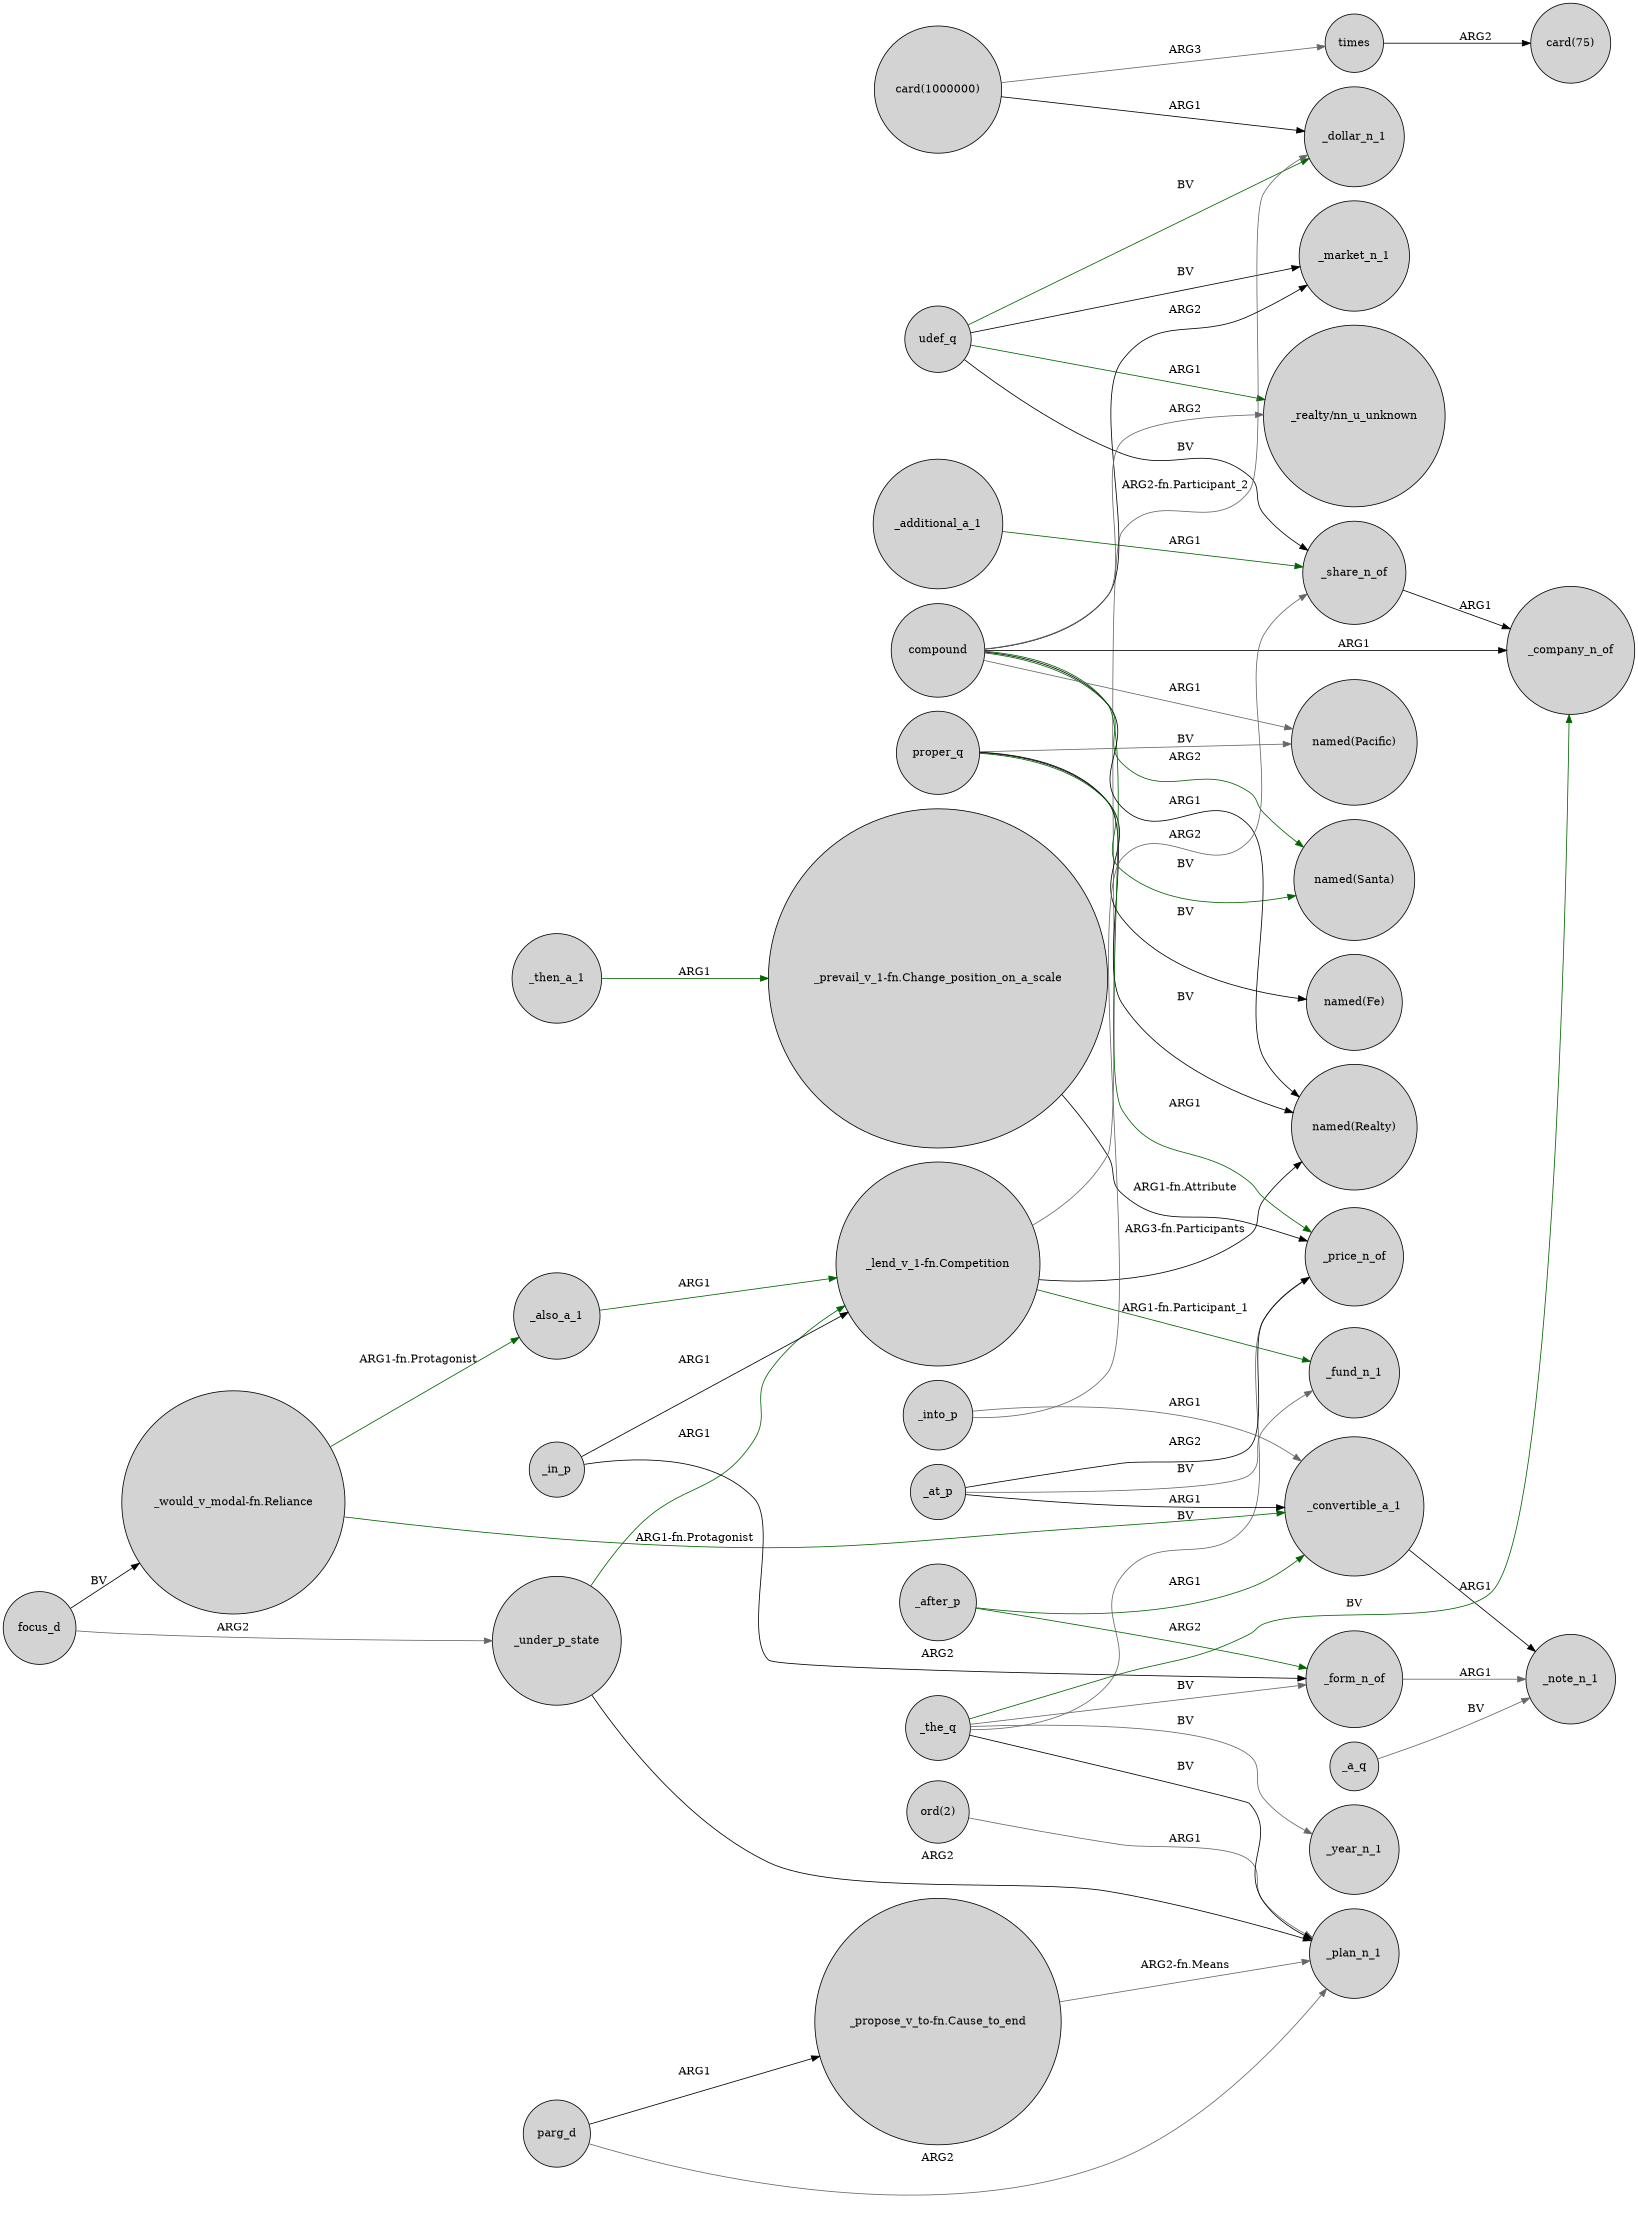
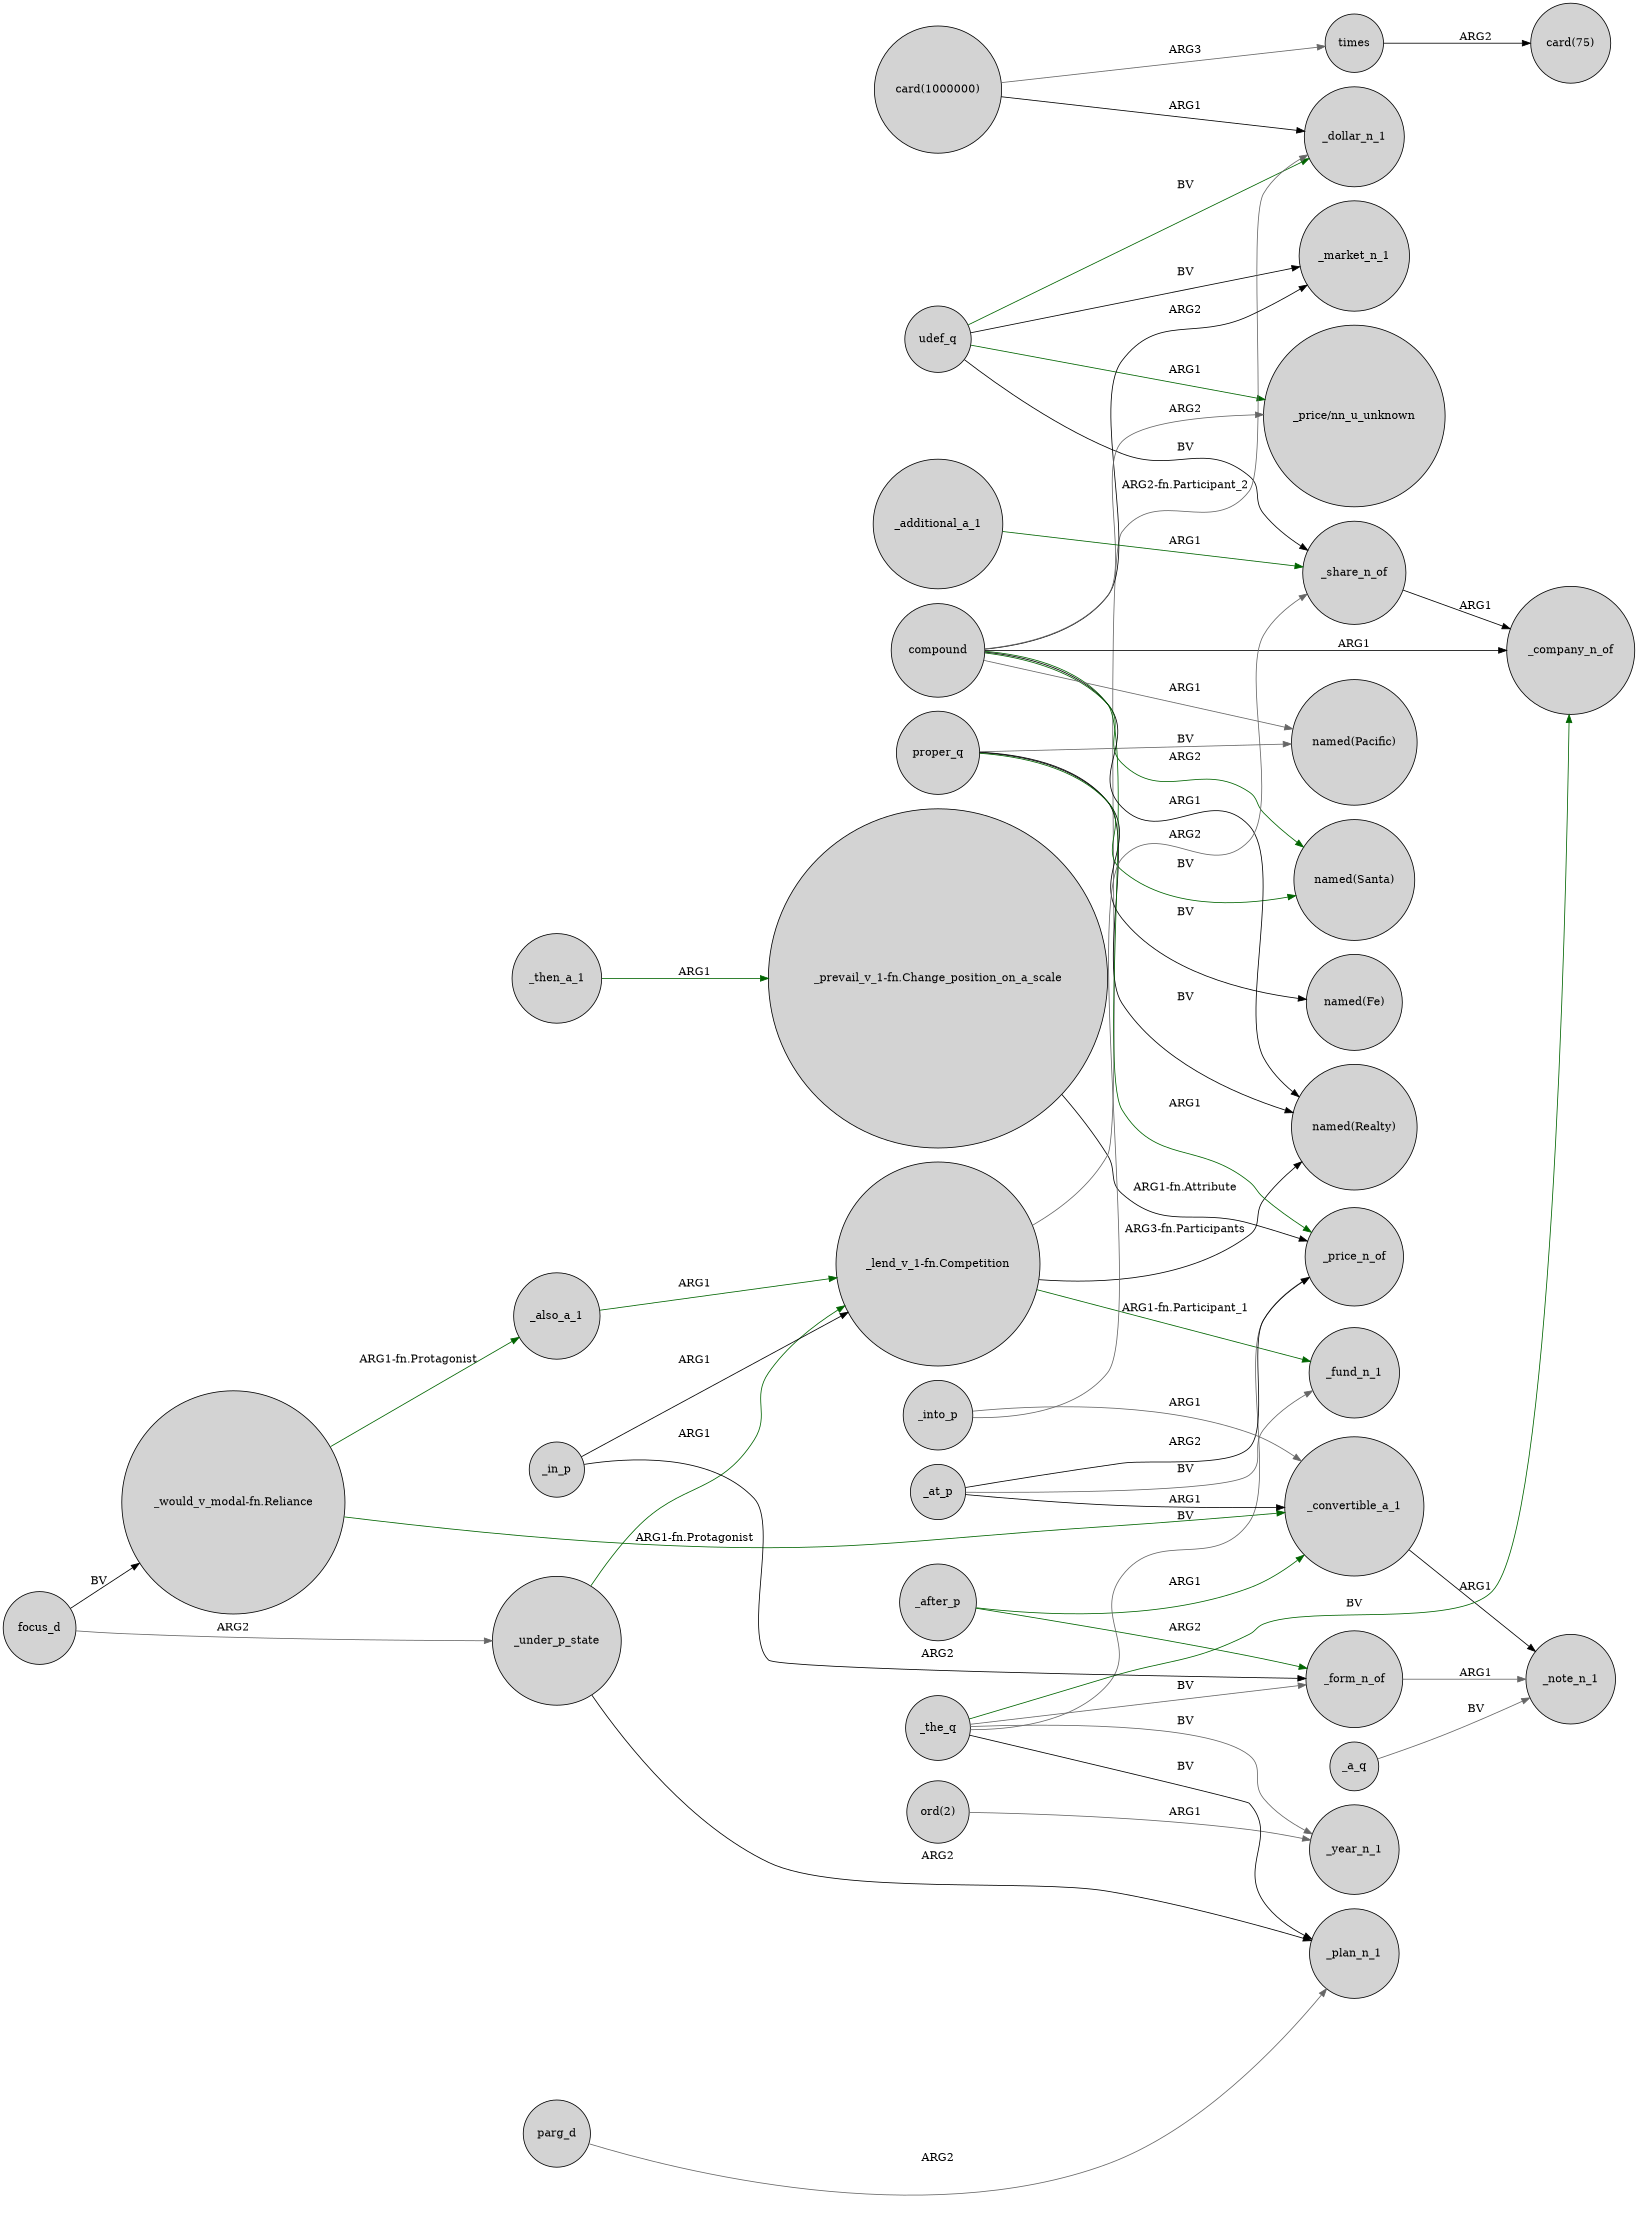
node "_realty/nn_u_unknown": label "_realty/nn_u_unknown" -> "_price/nn_u_unknown"
edge "ord(2)" -> "_plan_n_1": now "ord(2)" -> "_year_n_1"
node "_propose_v_to-fn.Cause_to_end": removed
